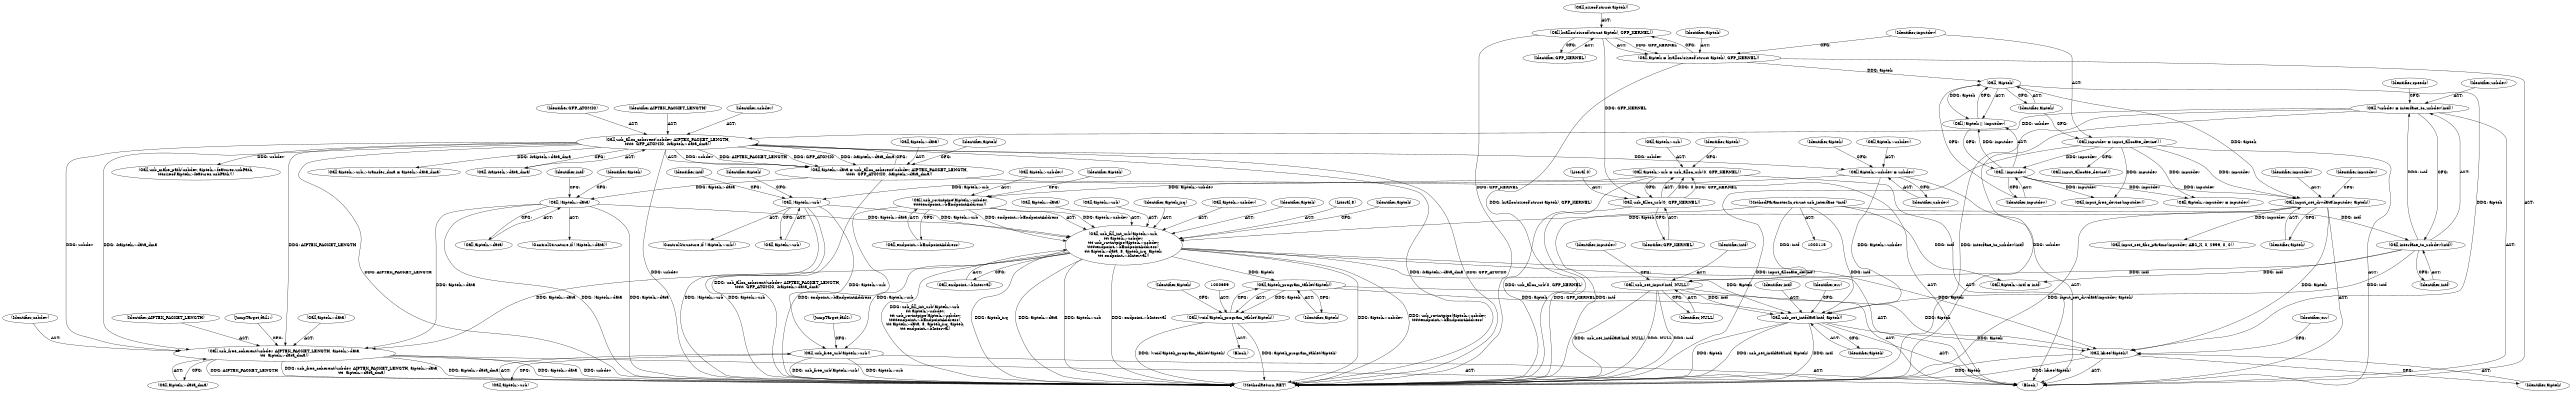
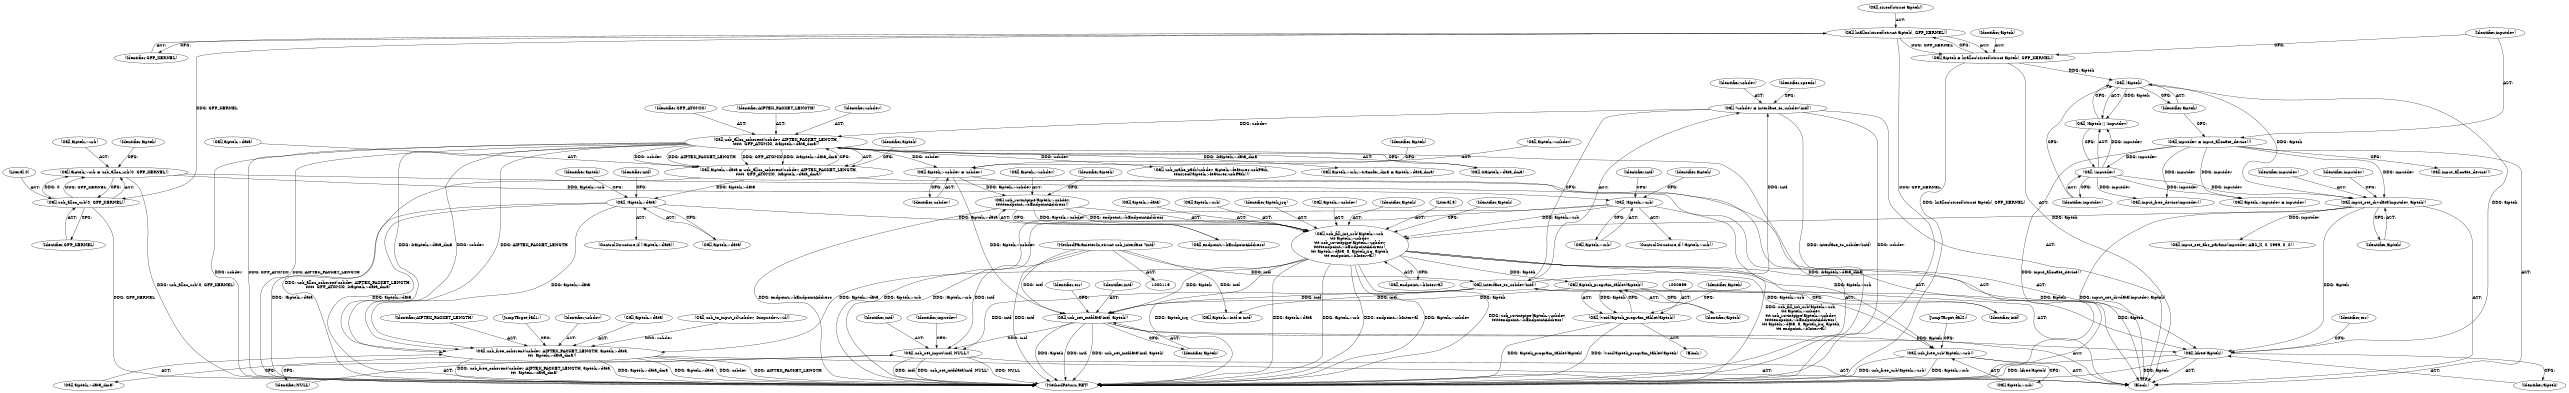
edge "(Call,usb_set_input(intf, NULL))" -> "(Call,usb_set_intfdata(intf, aiptek))": reversed
node "(Call,usb_to_input_id(usbdev, &inputdev->id))": added
